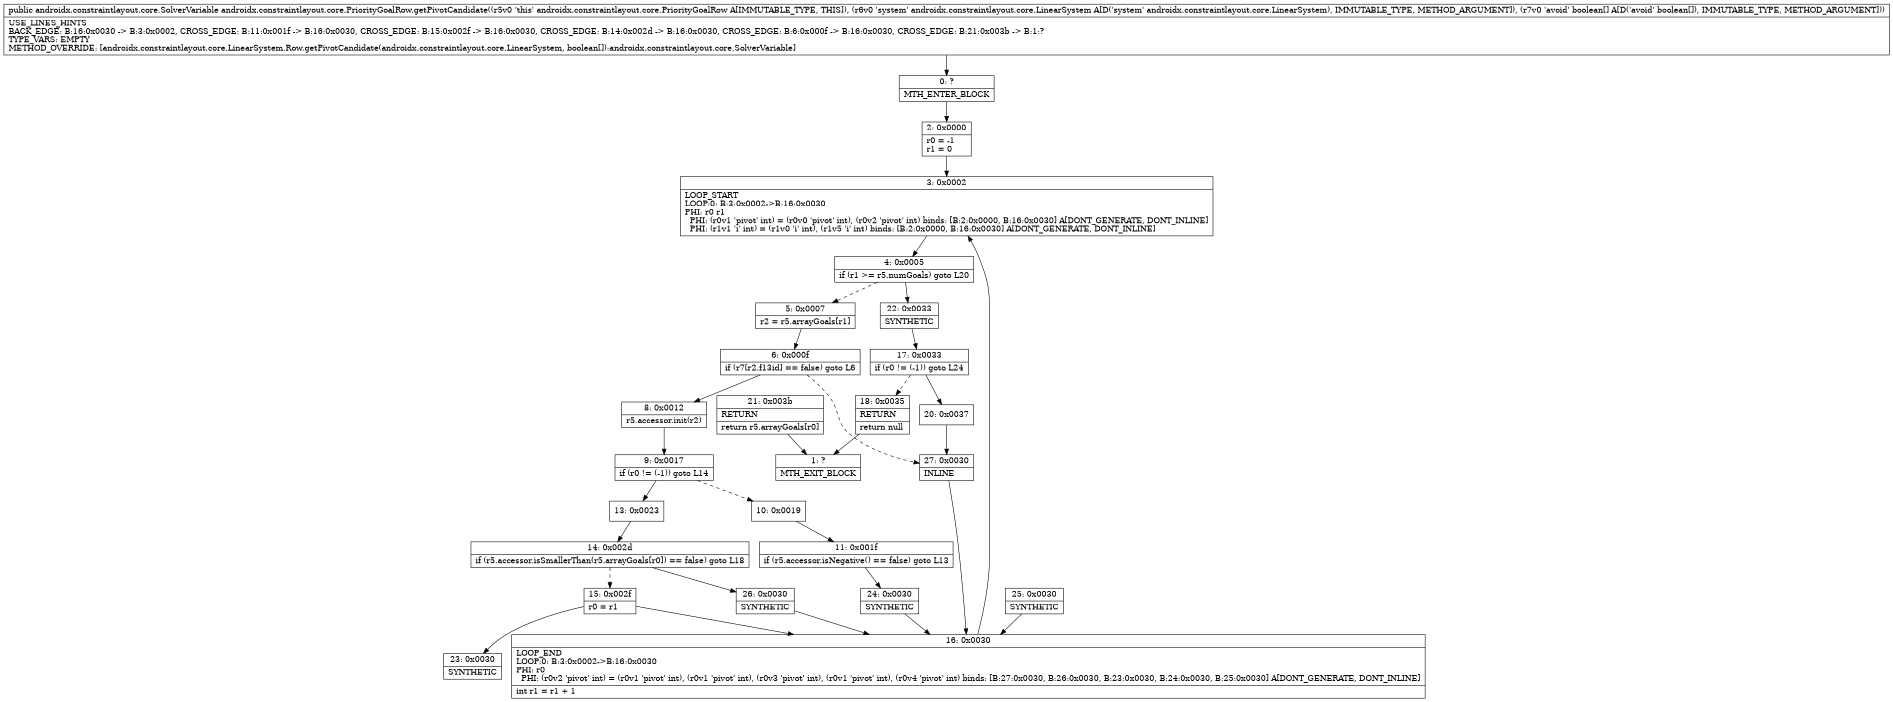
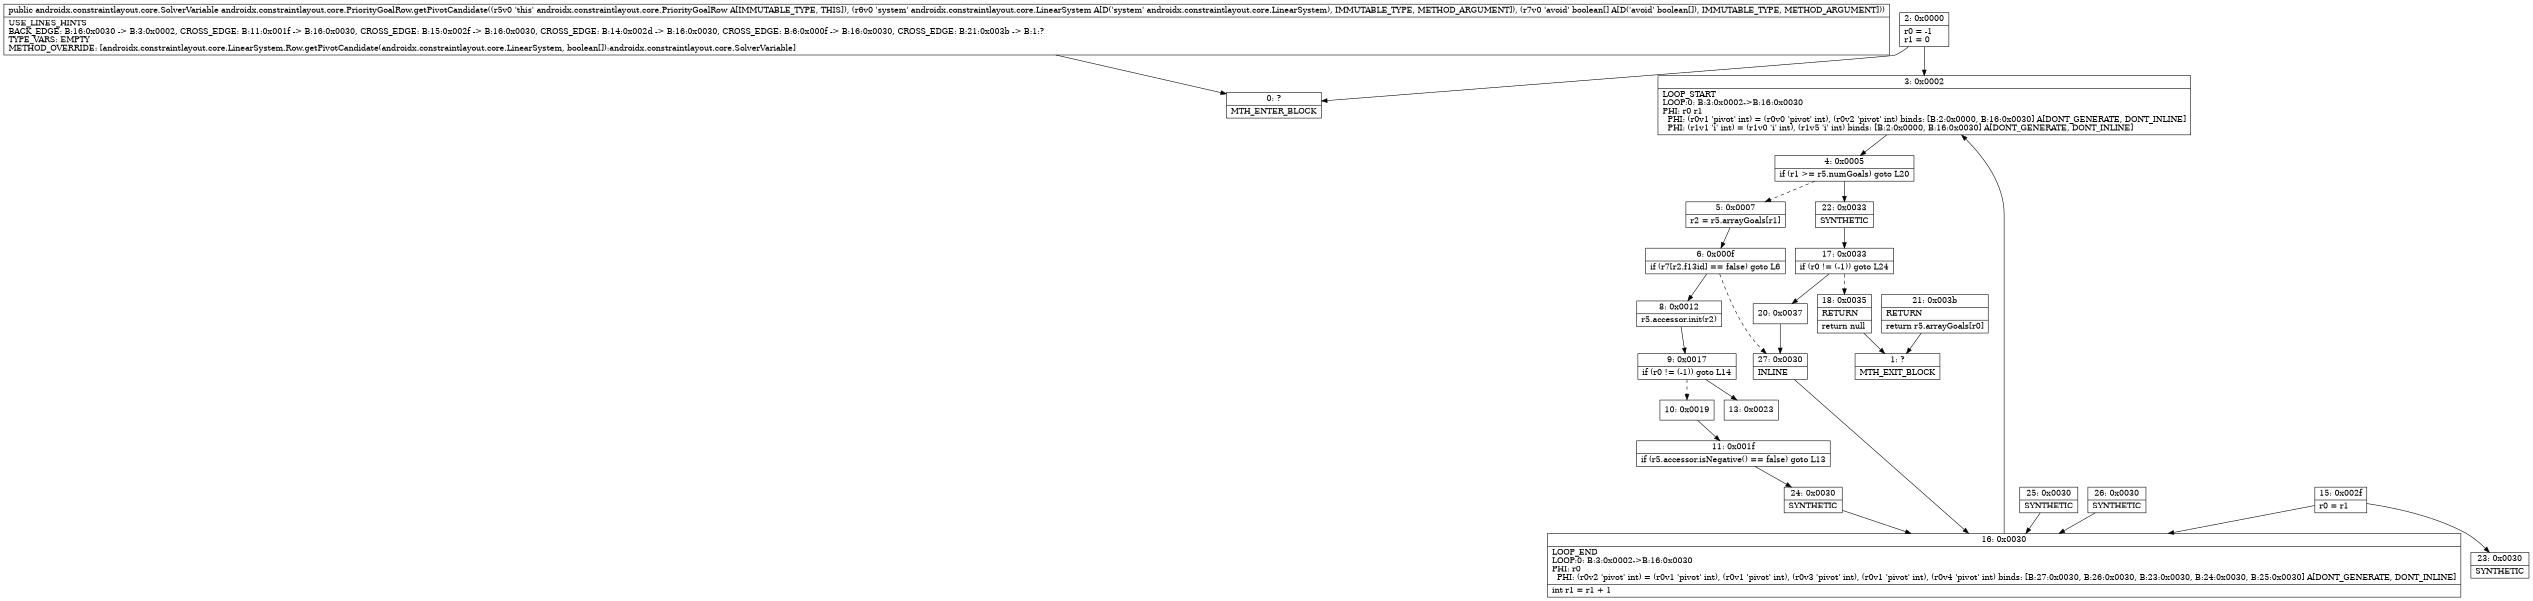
edge "0: ?" -> "2: 0x0000": reversed
node "14: 0x002d": removed
